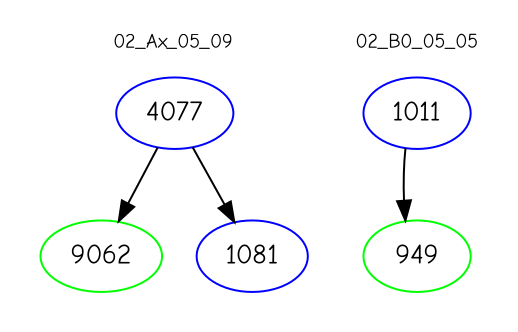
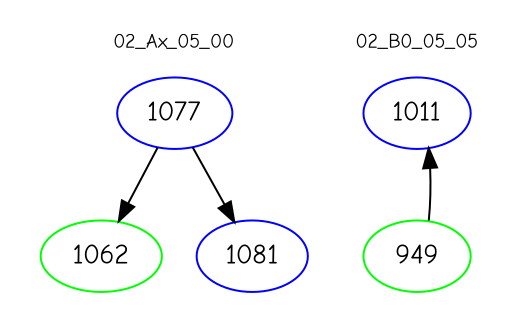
cluster "02_Ax_05_09": label "02_Ax_05_09" -> "02_Ax_05_00"
node "4077": label "4077" -> "1077"
edge "1011" -> "949": reversed
node "9062": label "9062" -> "1062"
